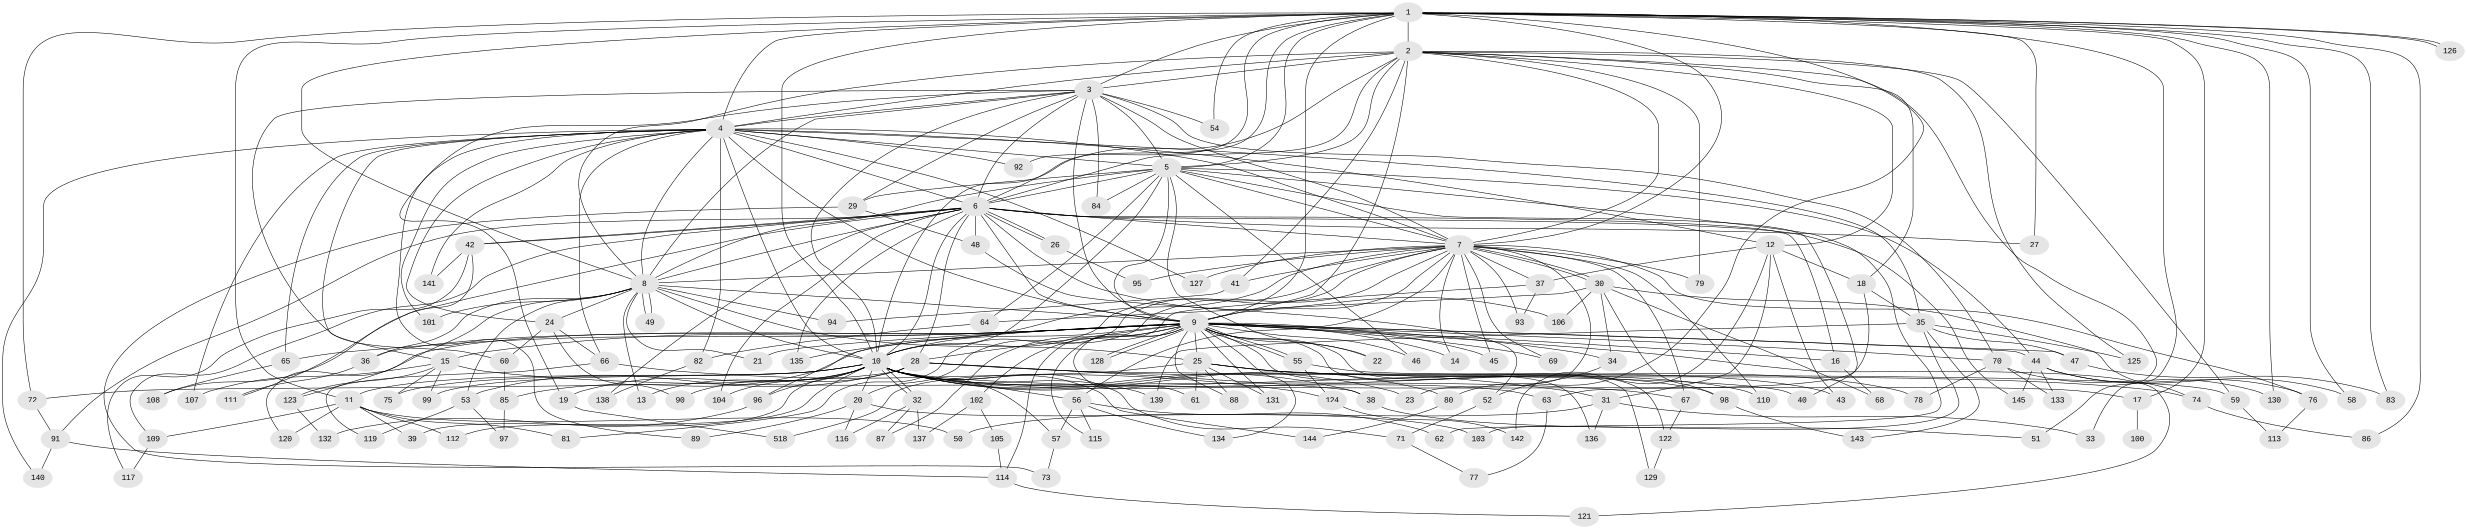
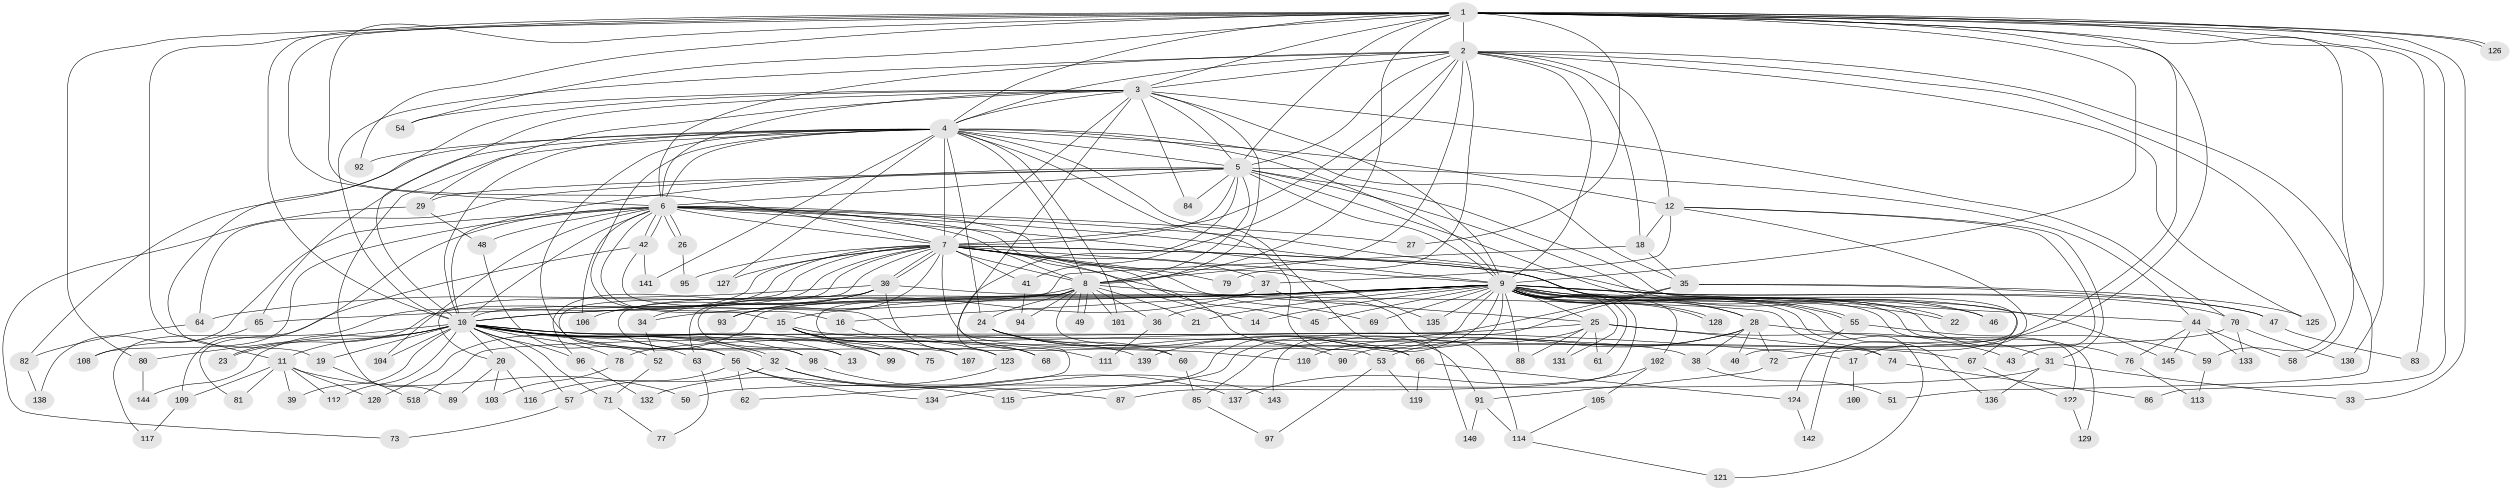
edge "8" -- "9": removed
edge "35" -- "103": now "78" -- "103"
